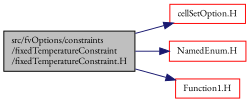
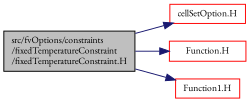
node "NamedEnum.H": label "NamedEnum.H" -> "Function.H"
